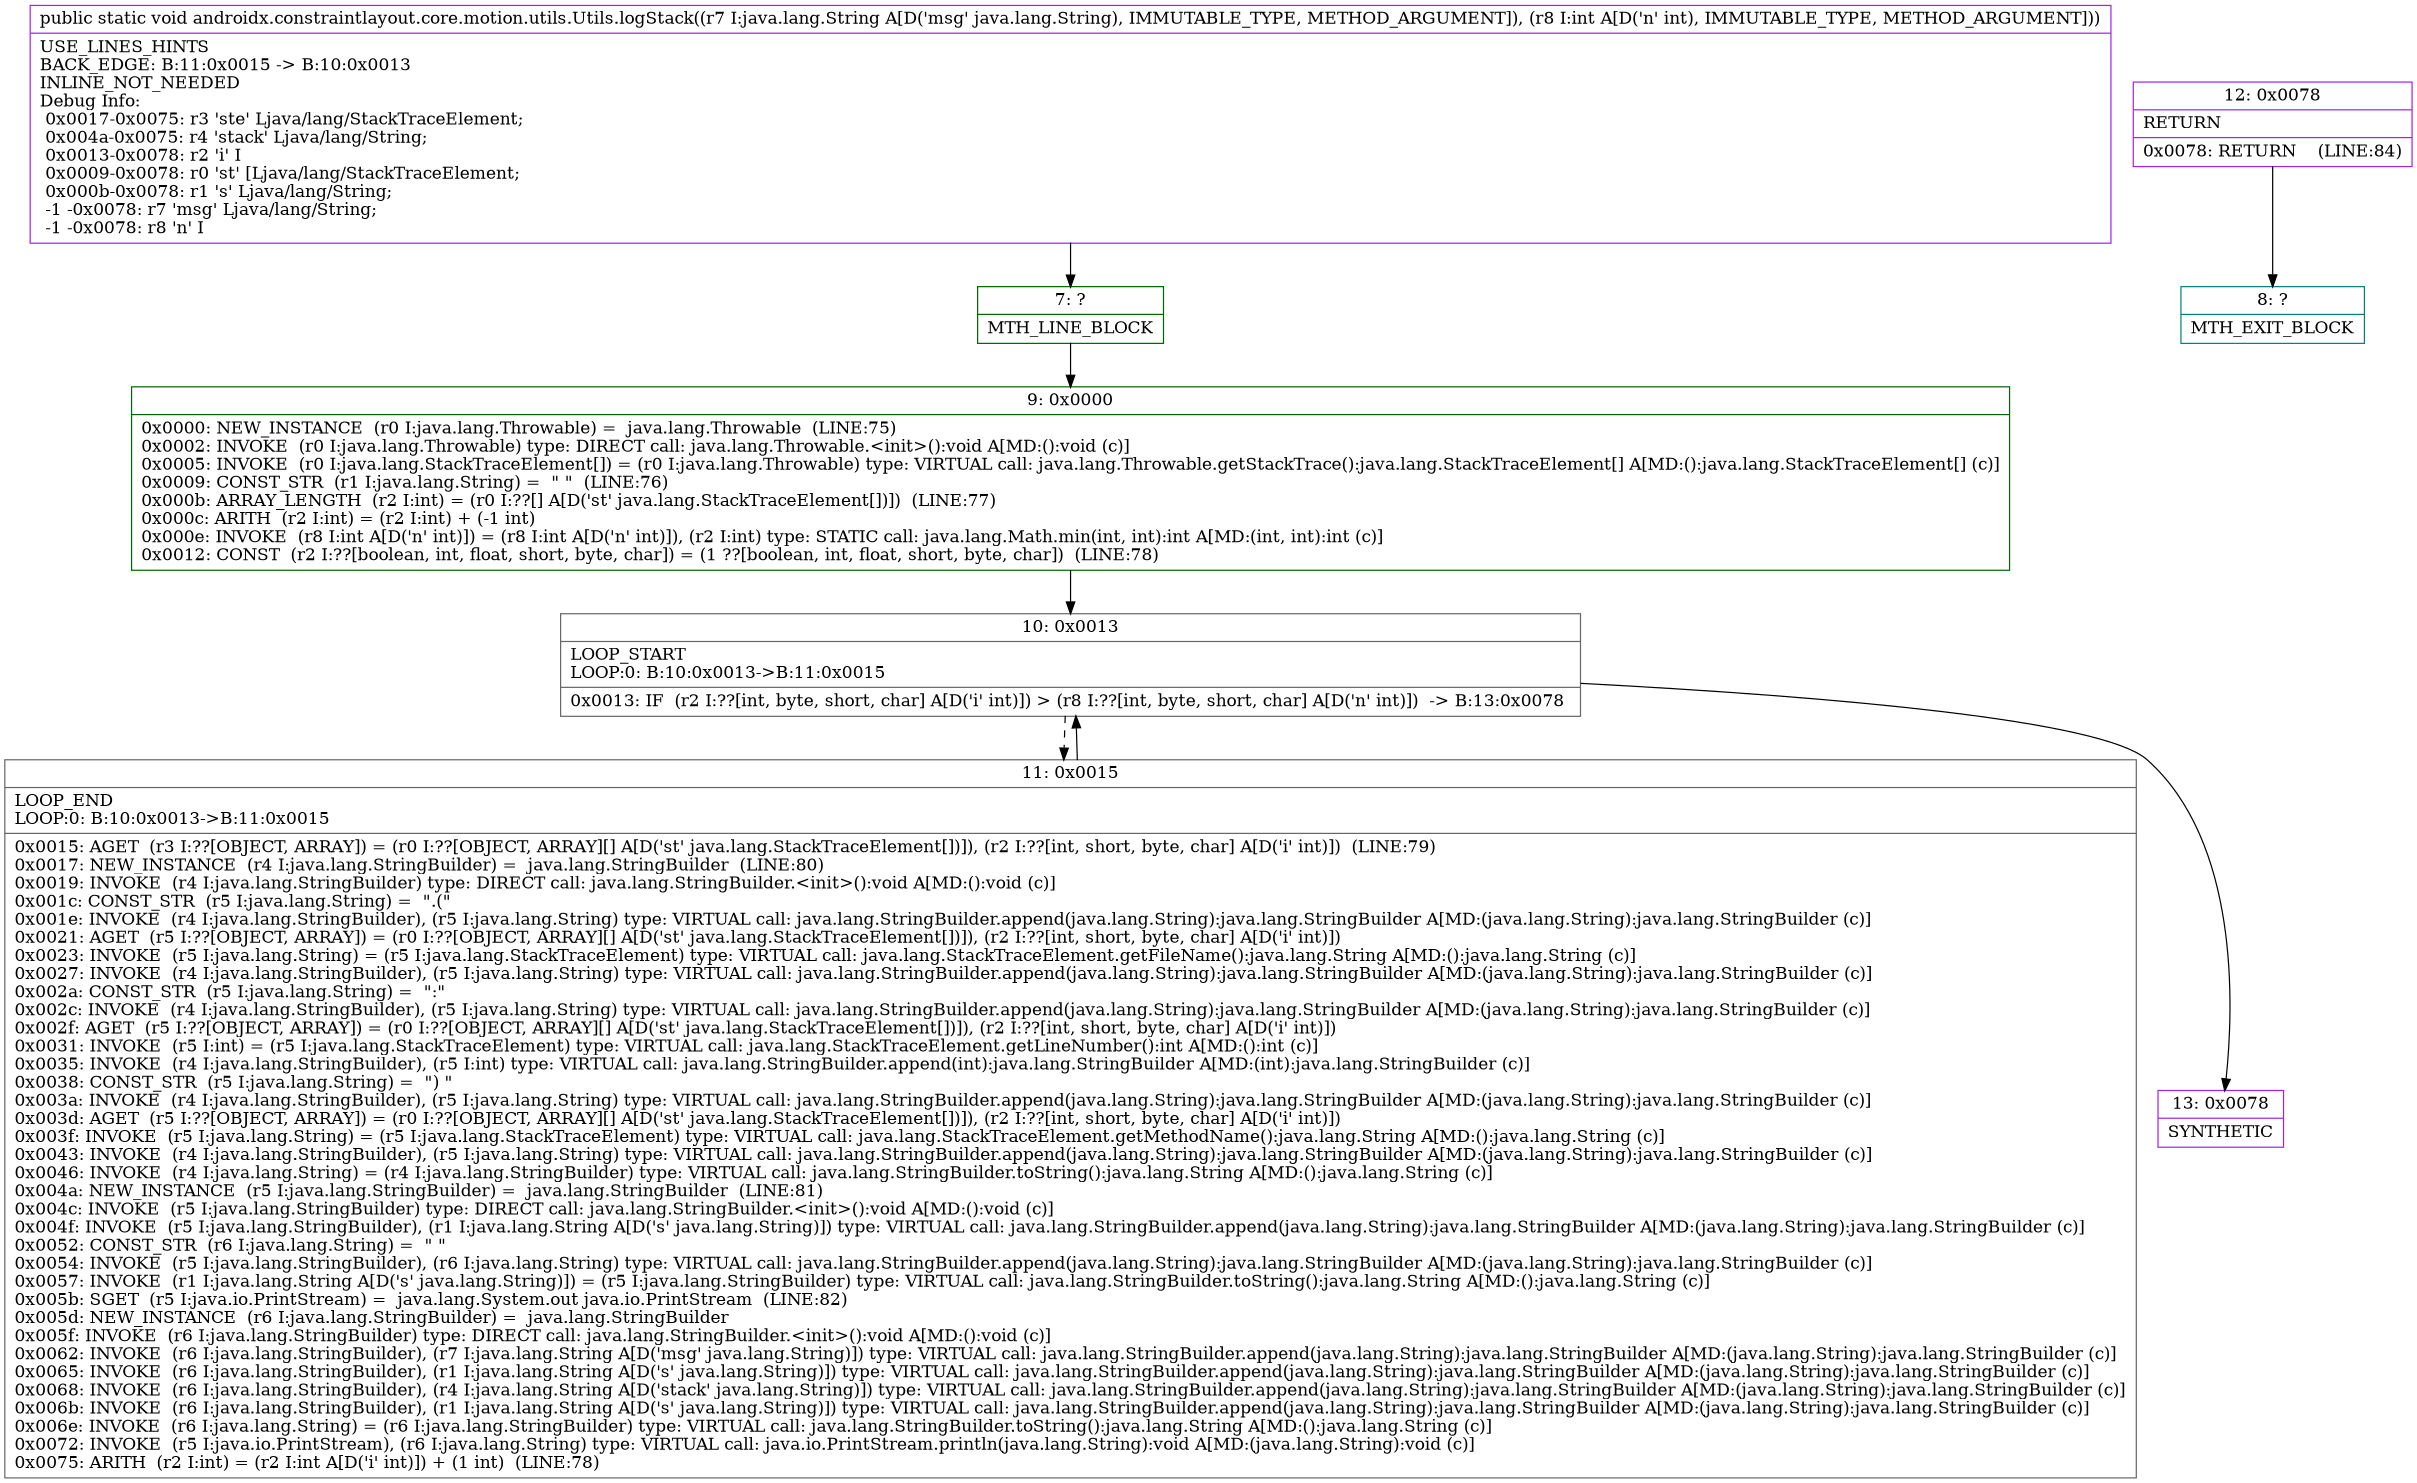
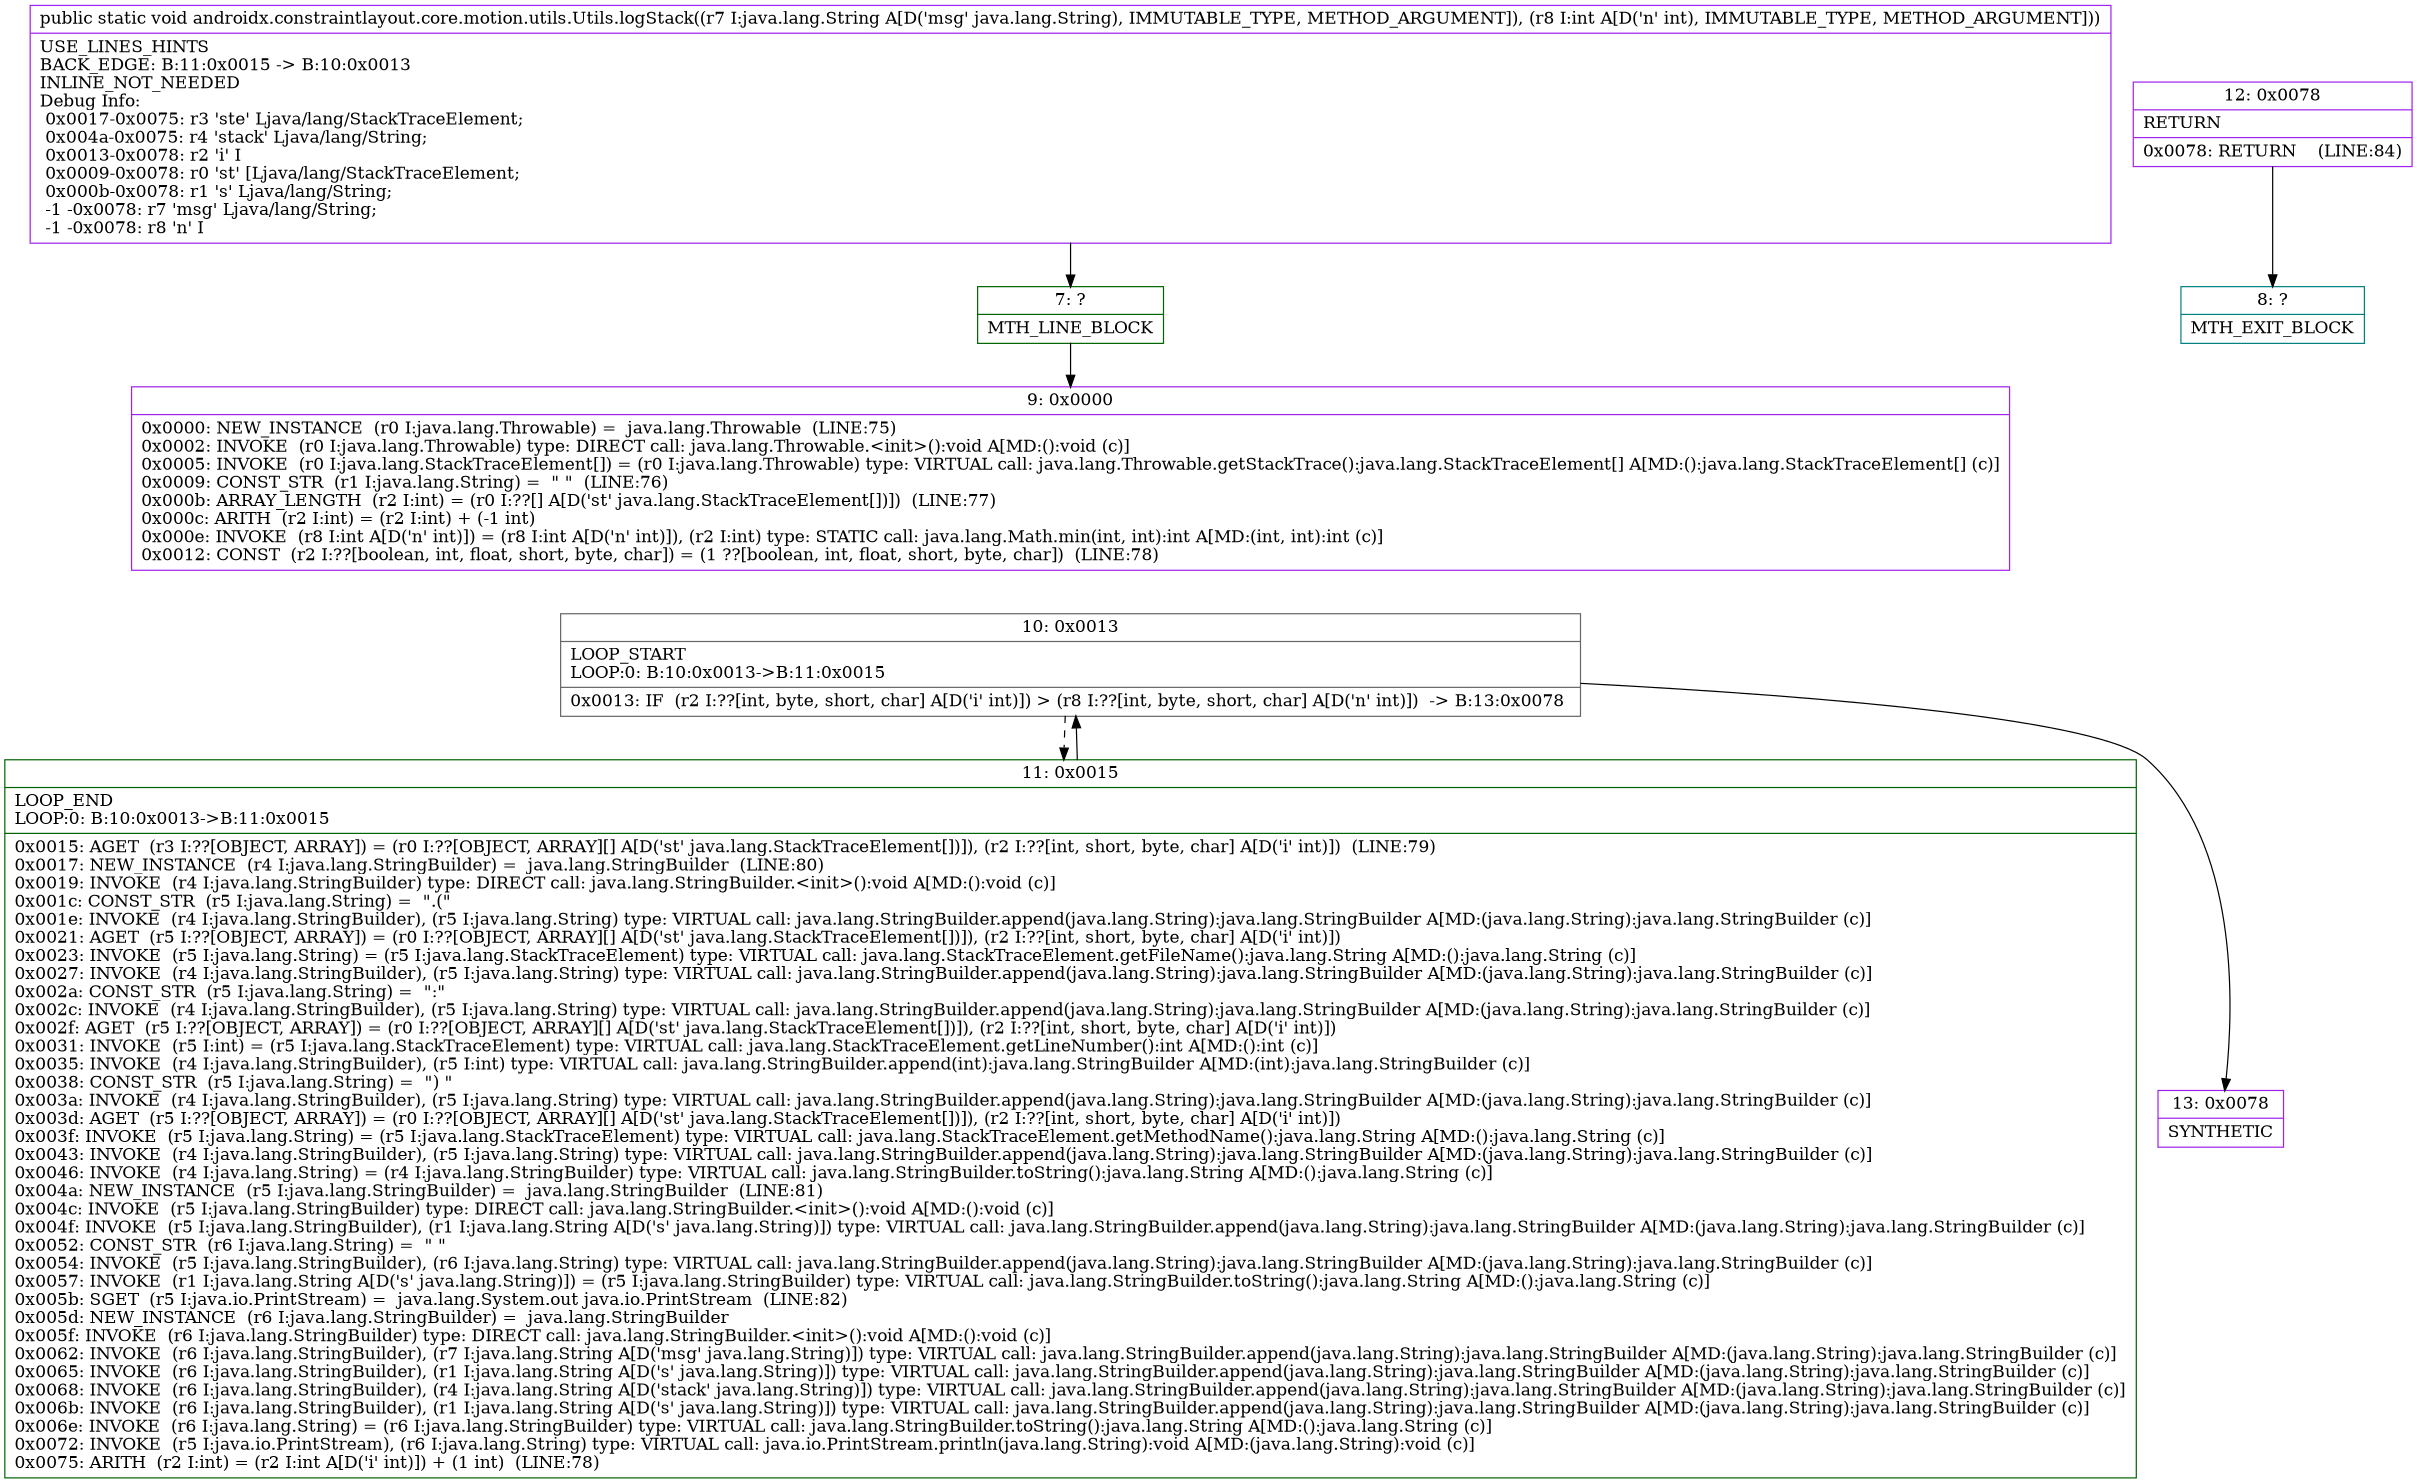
node "9: 0x0000": color darkgreen -> purple
edge "9: 0x0000" -> "10: 0x0013": removed
node "11: 0x0015": color gray40 -> darkgreen
